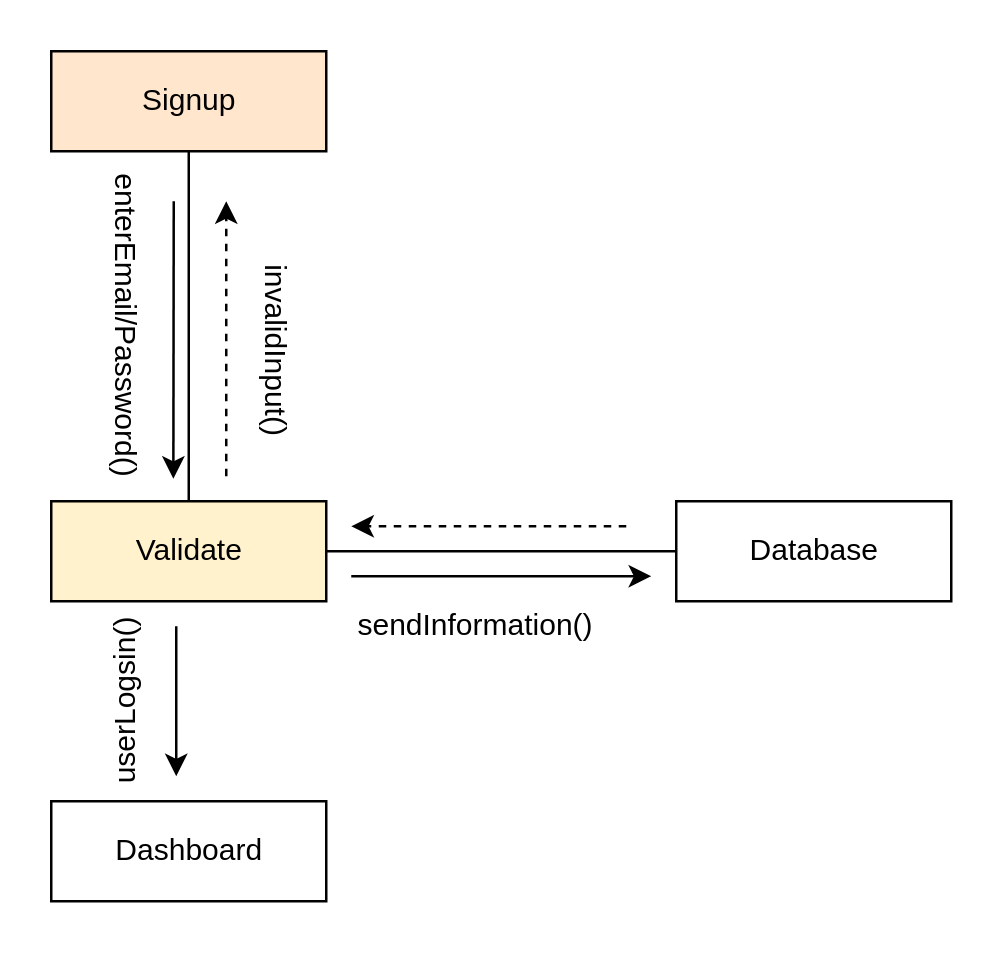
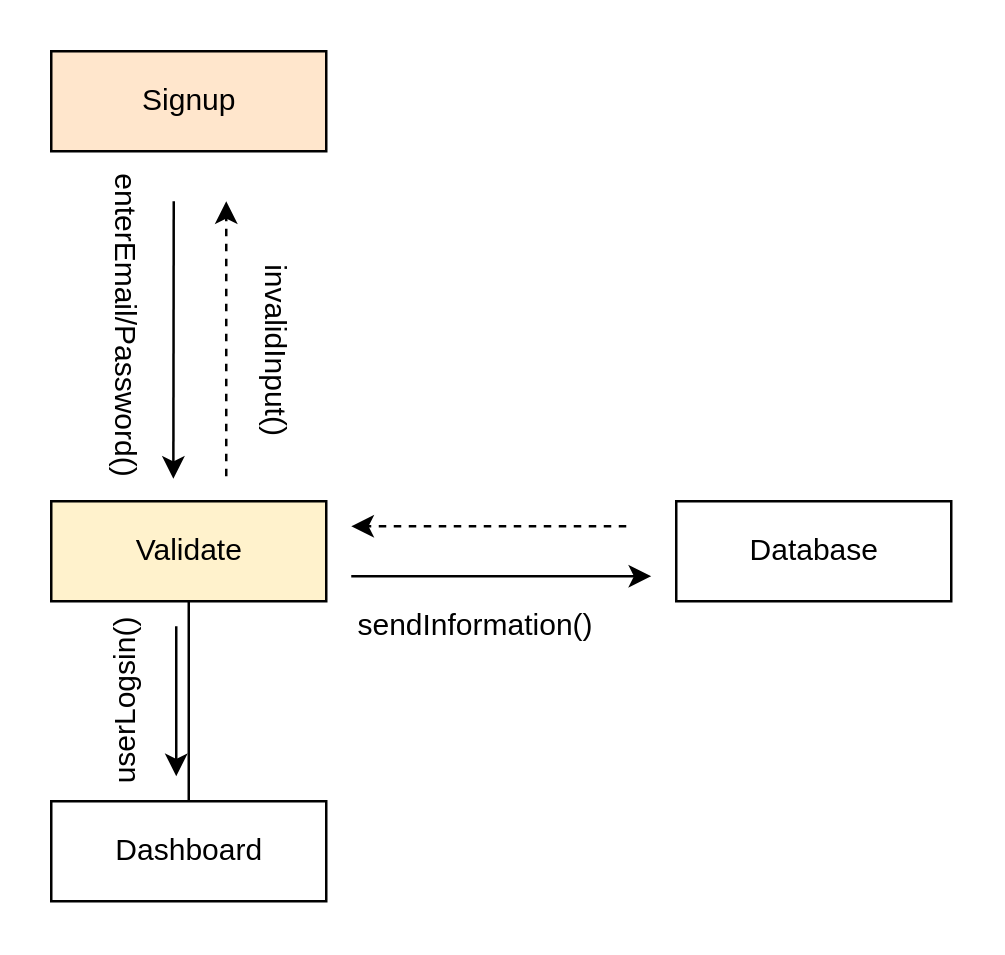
edge "Signup" -- "Validate": removed
edge "Validate" -- "Database": removed
edge "Validate" -- "Dashboard": added
